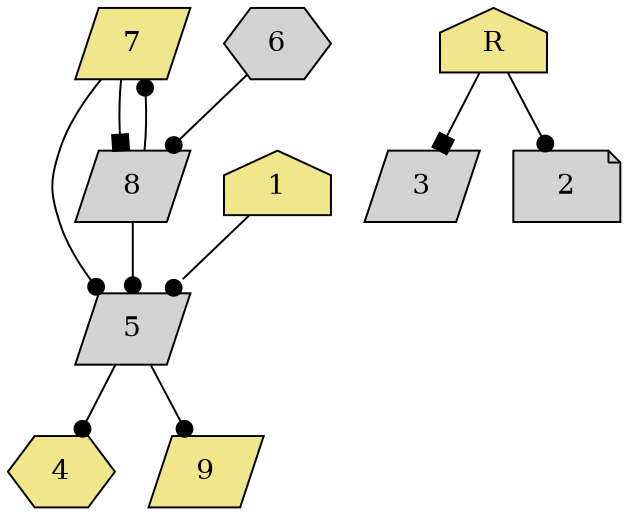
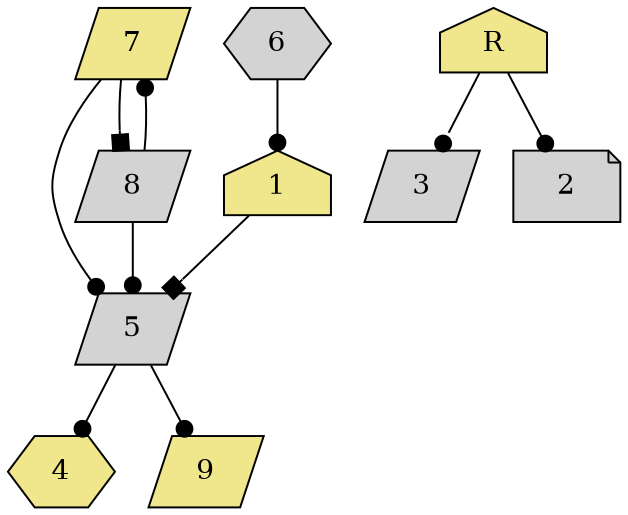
edge "R" -> "3": arrowhead box -> dot
edge "6" -> "8": now "6" -> "1"
edge "1" -> "5": arrowhead dot -> box
